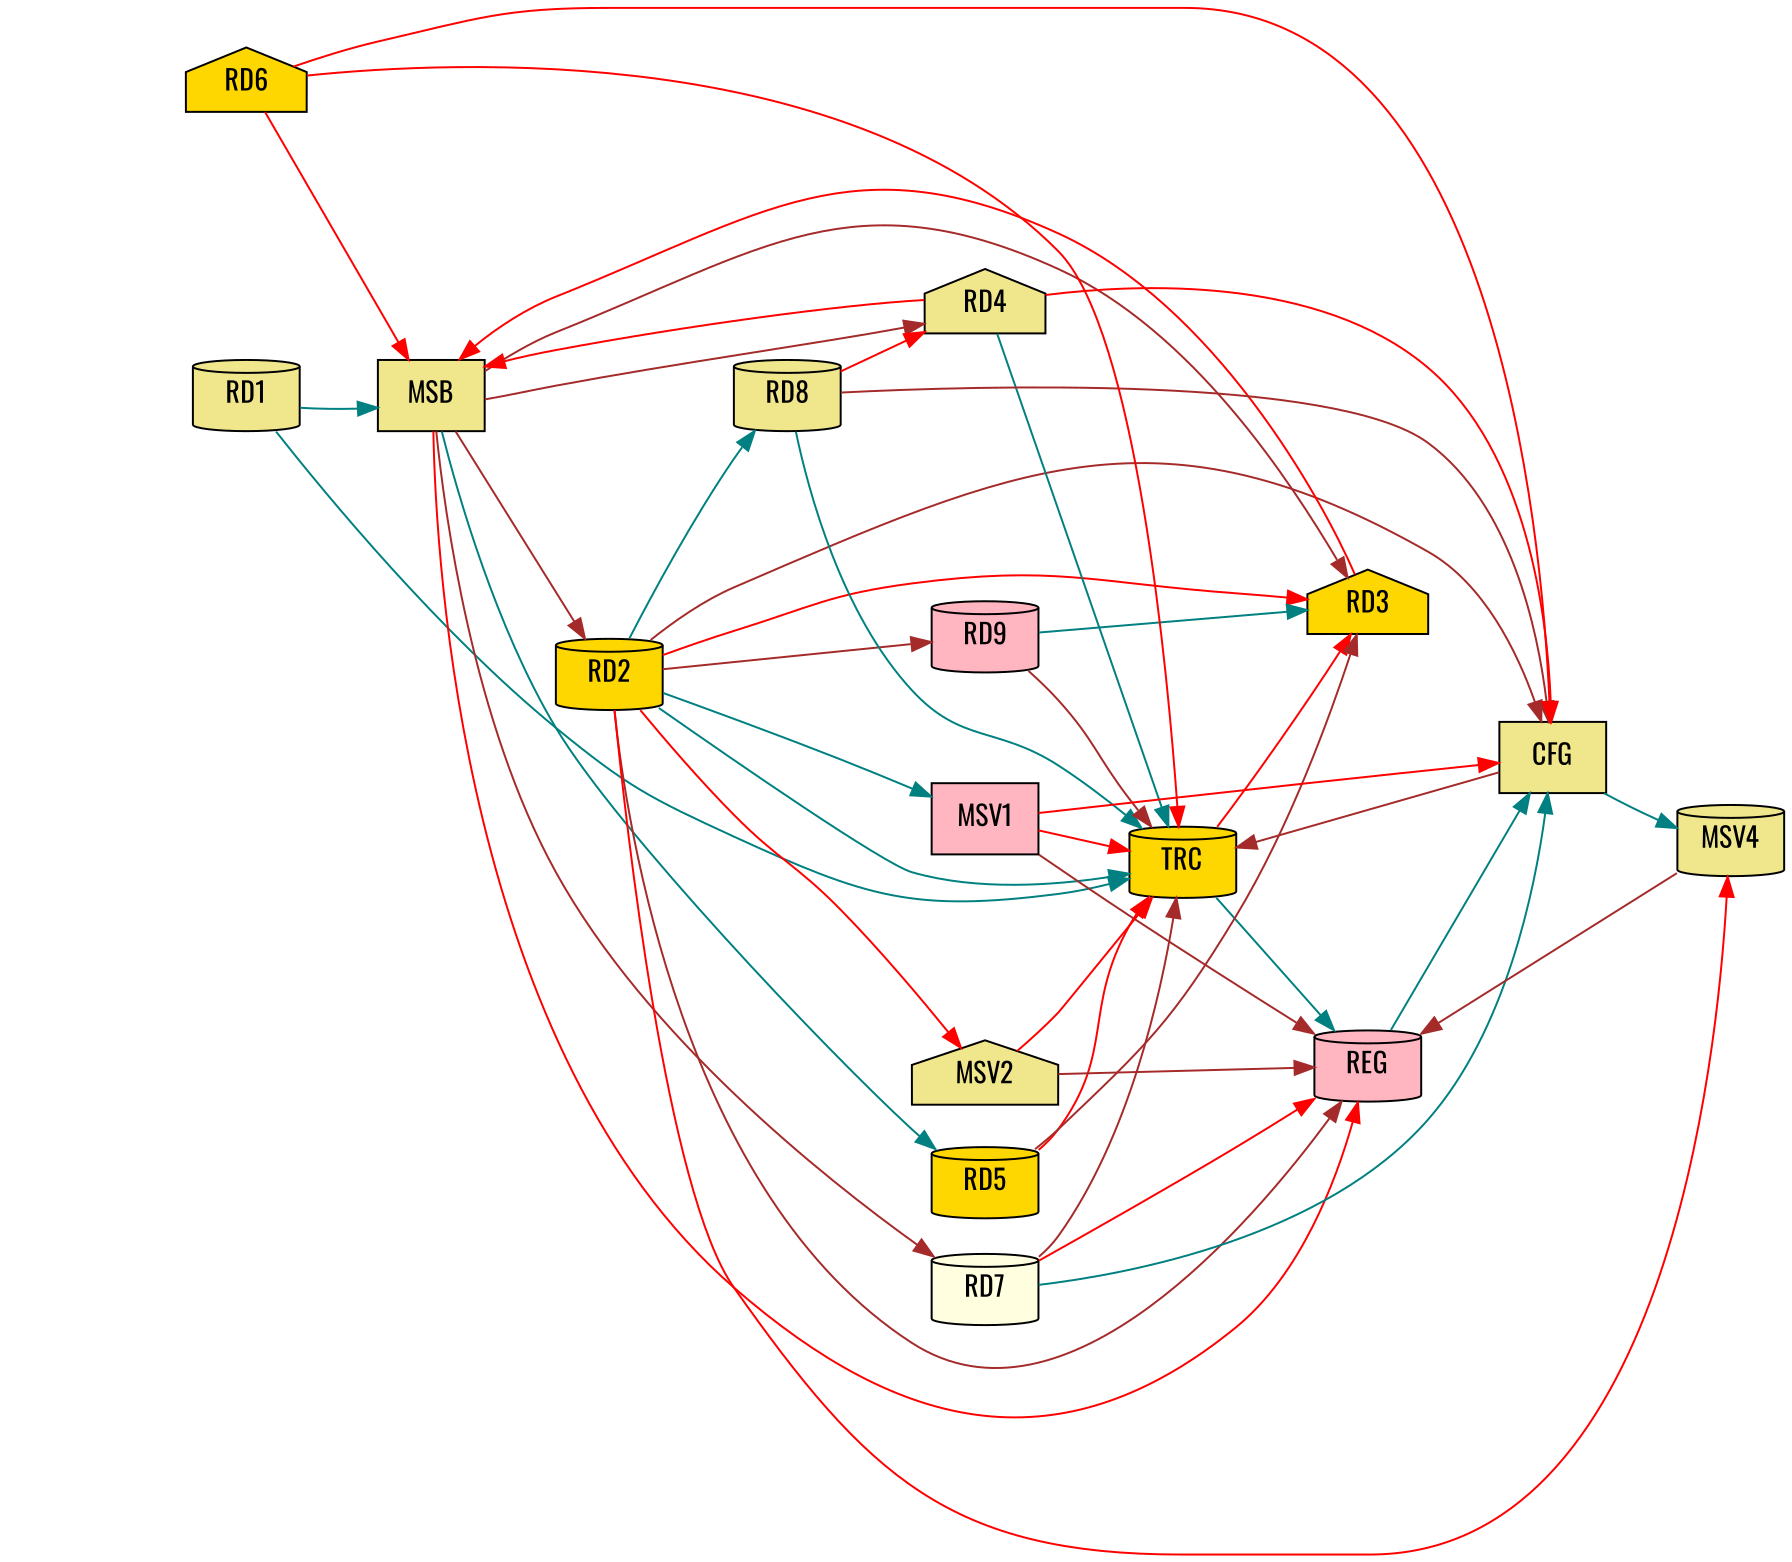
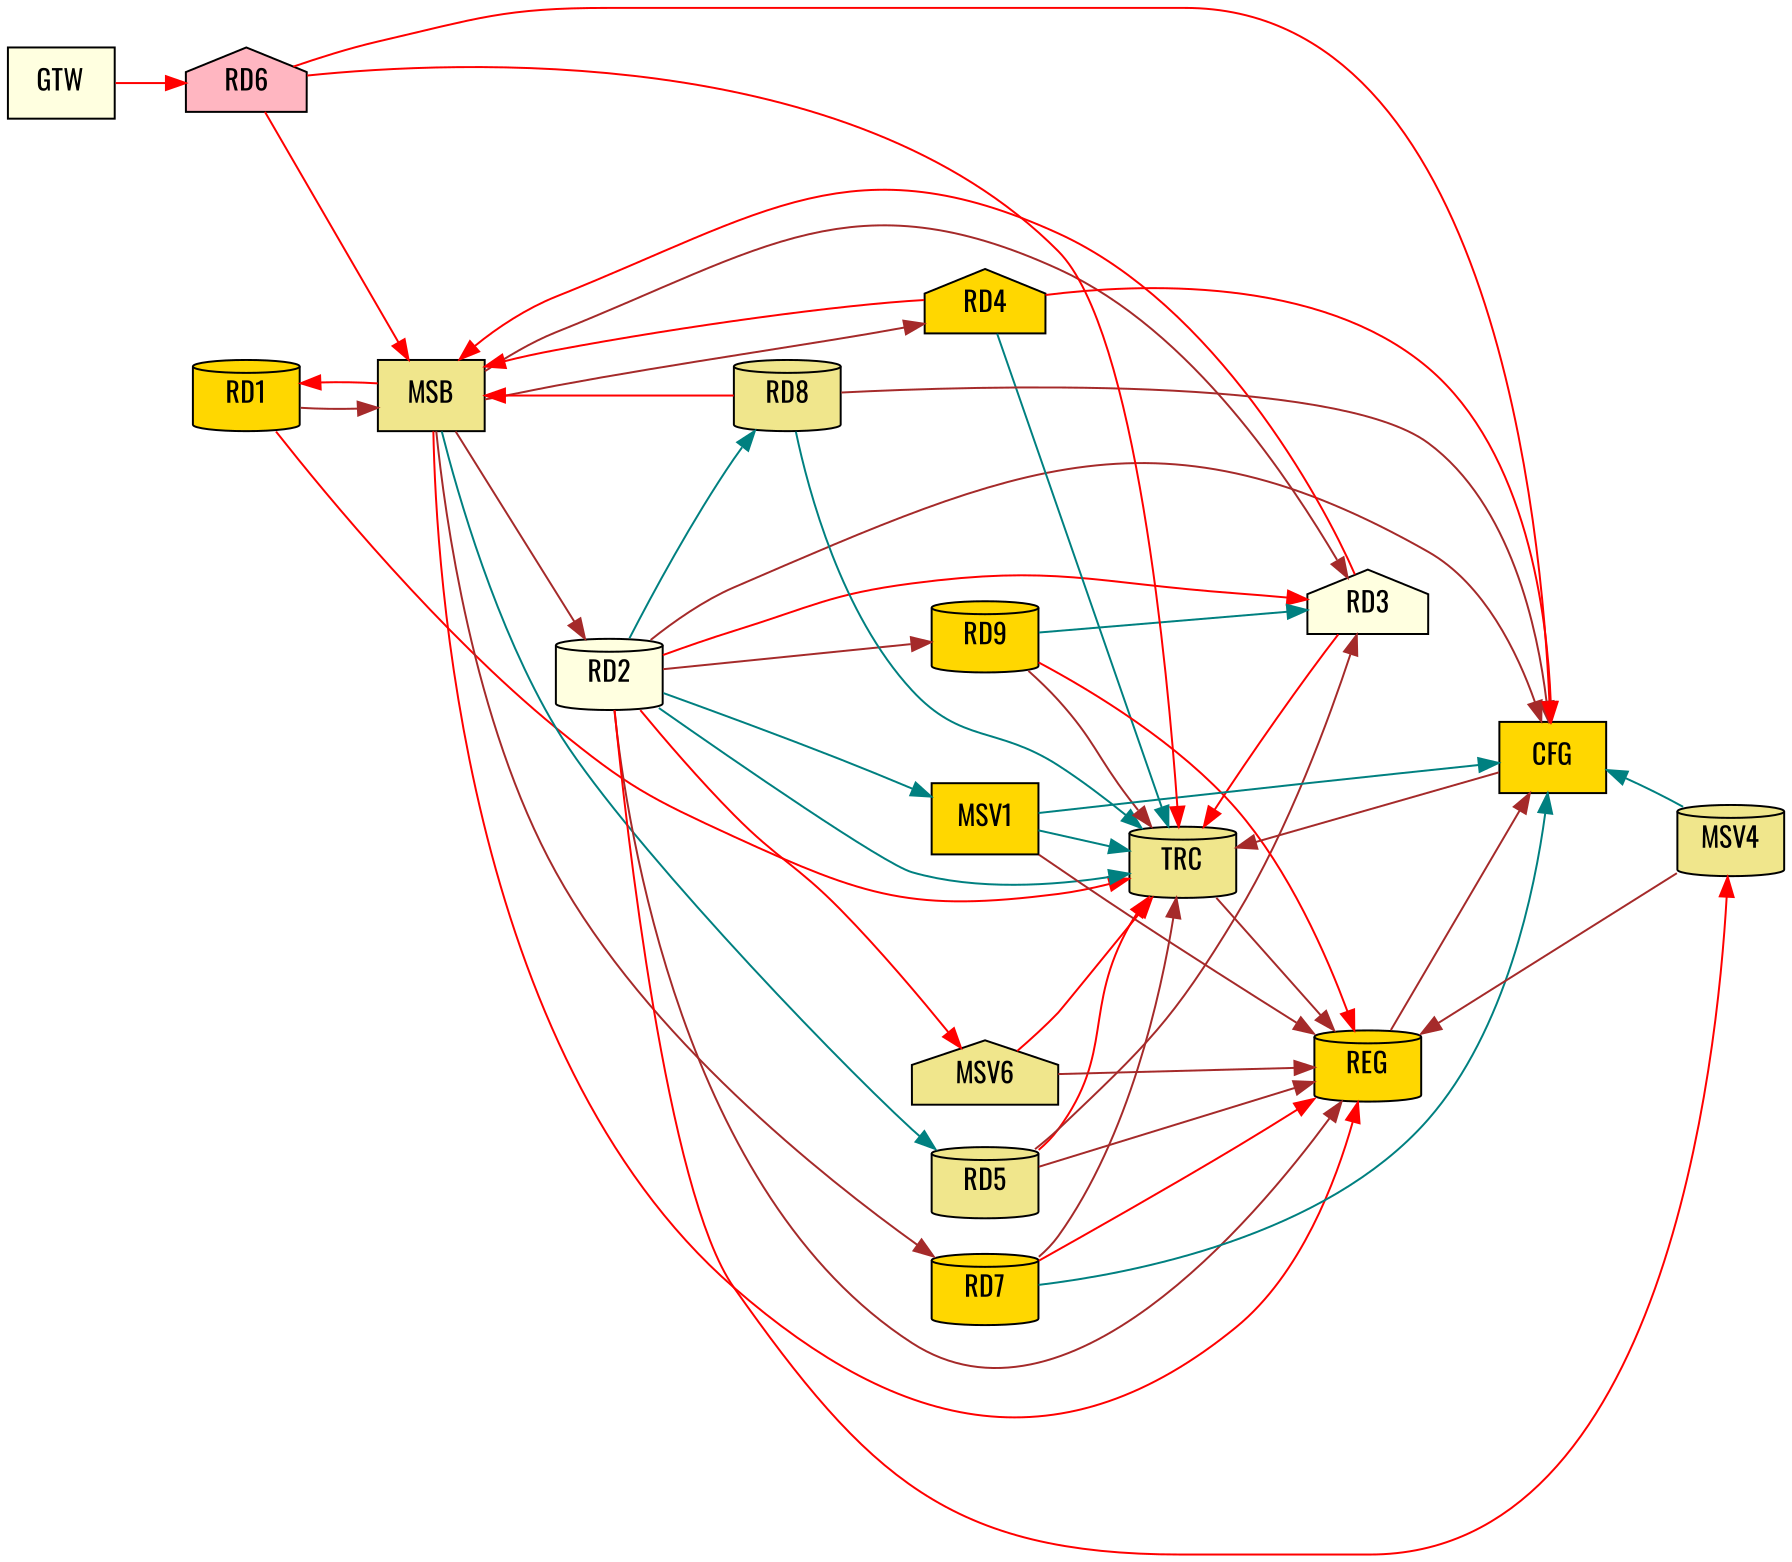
node "GTW": added
node "RD6": fillcolor gold -> lightpink
node "RD4": fillcolor khaki -> gold
edge "RD8" -> "RD4": now "RD8" -> "MSB"
edge "MSB" -> "RD1": added
node "RD1": fillcolor khaki -> gold
edge "RD1" -> "MSB": color teal -> brown
node "RD3": fillcolor gold -> lightyellow
node "RD9": fillcolor lightpink -> gold
node "RD2": fillcolor gold -> lightyellow
edge "TRC" -> "RD3": reversed
node "CFG": fillcolor khaki -> gold
edge "MSV1" -> "CFG": color red -> teal
edge "RD1" -> "TRC": color teal -> red
edge "CFG" -> "MSV4": reversed
edge "RD9" -> "REG": added
node "MSV1": fillcolor lightpink -> gold
edge "MSV1" -> "TRC": color red -> teal
node "TRC": fillcolor gold -> khaki
edge "REG" -> "CFG": color teal -> brown
edge "TRC" -> "REG": color teal -> brown
node "REG": fillcolor lightpink -> gold
node "MSV2": label "MSV2" -> "MSV6"
edge "RD5" -> "REG": added
node "RD5": fillcolor gold -> khaki
node "RD7": fillcolor lightyellow -> gold
